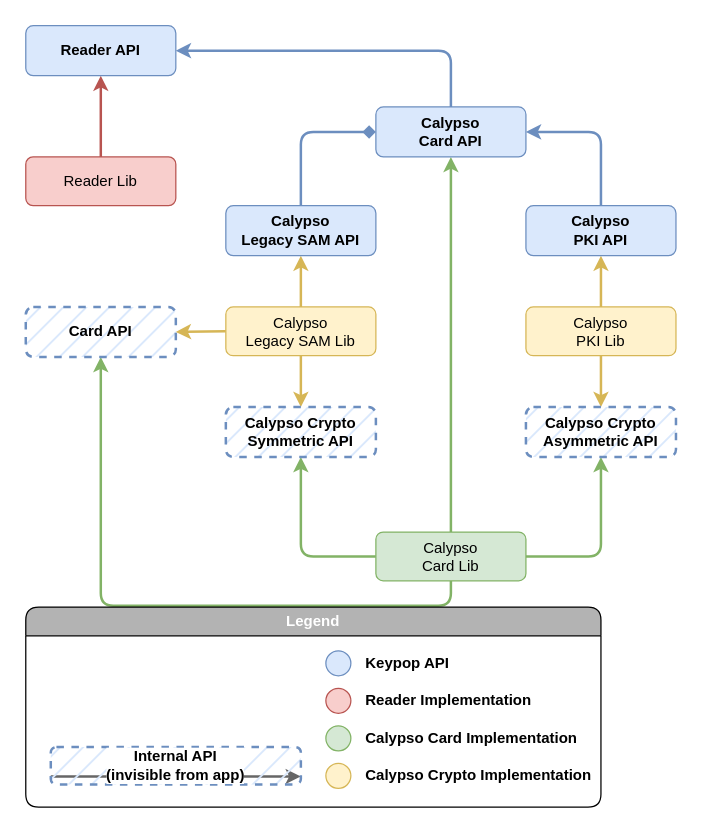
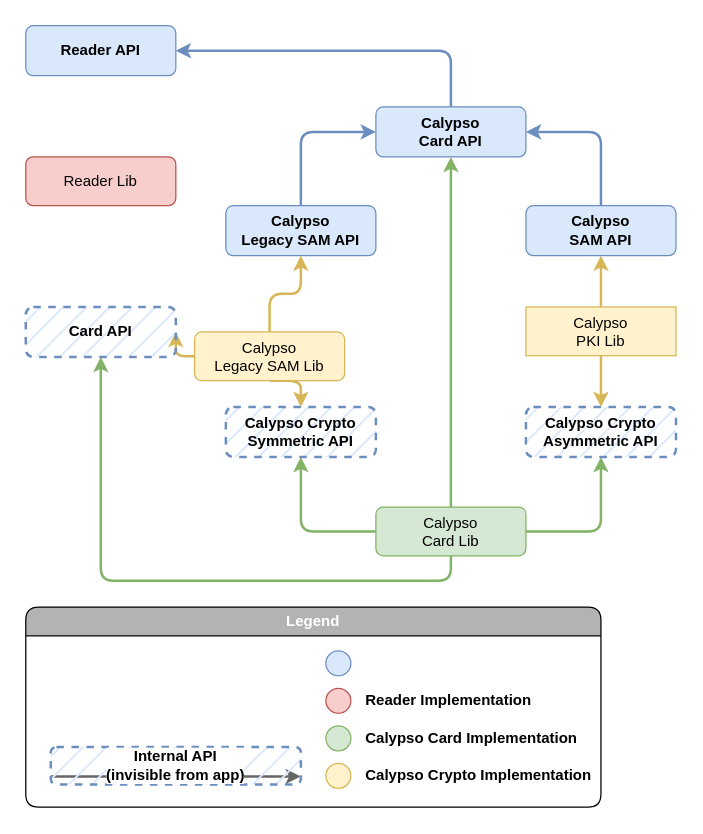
edge "Reader Lib" -> "Reader API": removed
edge "Calypso Legacy SAM API" -> "Calypso Card API": arrowhead diamond -> classic
node "Calypso PKI API": label "Calypso PKI API" -> "Calypso SAM API"
node "Calypso Legacy SAM Lib": moved (301, 331) -> (269, 356)
node "Calypso PKI Lib": shape rounded rectangle -> rectangle
node "Calypso Card Lib": moved (451, 556) -> (451, 531)
node "Keypop API": removed
